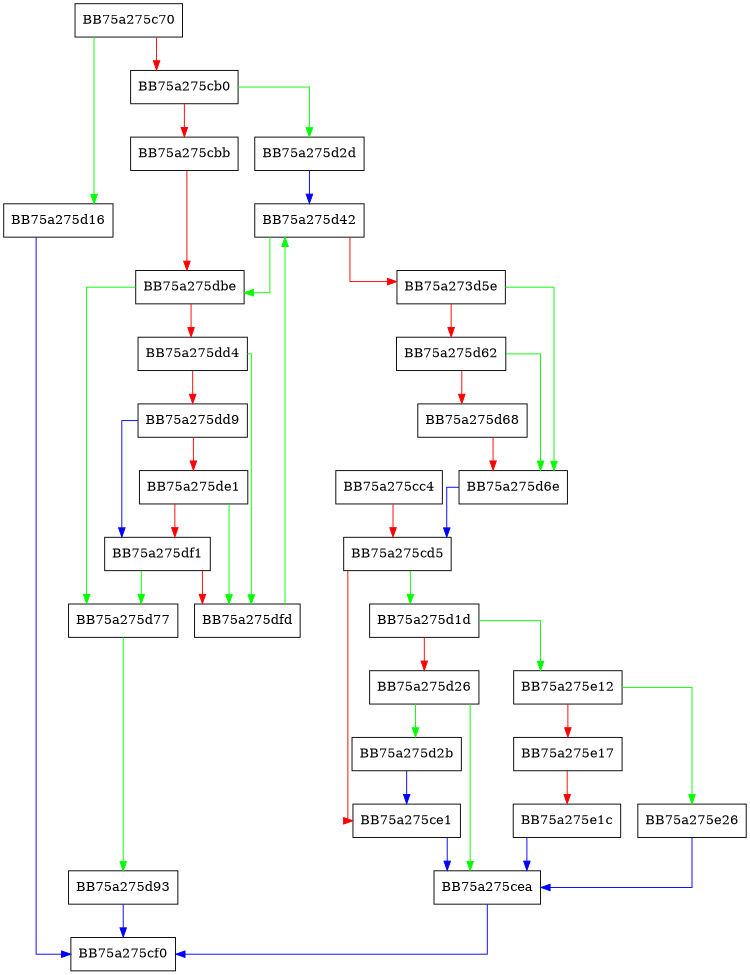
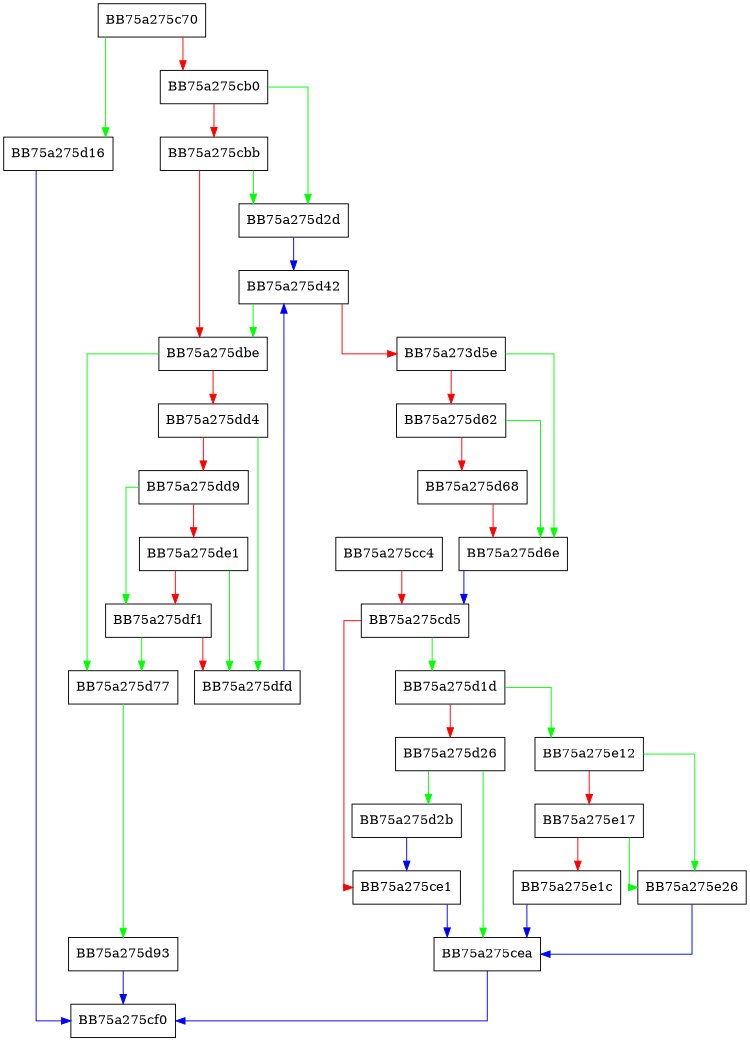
edge "BB75a275cbb" -> "BB75a275d2d": added
edge "BB75a275dfd" -> "BB75a275d42": color green -> blue
edge "BB75a275dd9" -> "BB75a275df1": color blue -> green
edge "BB75a275e17" -> "BB75a275e26": added
